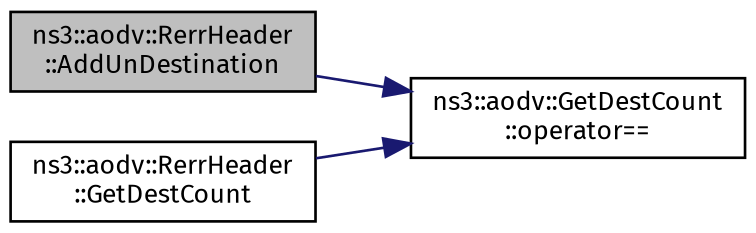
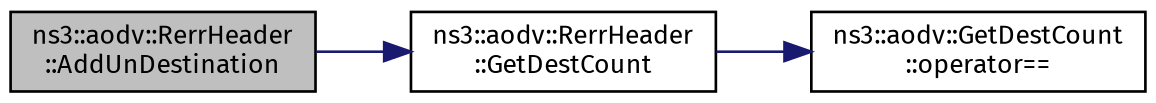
edge "ns3::aodv::RerrHeader ::AddUnDestination" -> "ns3::aodv::GetDestCount ::operator==": now "ns3::aodv::RerrHeader ::AddUnDestination" -> "ns3::aodv::RerrHeader ::GetDestCount"
